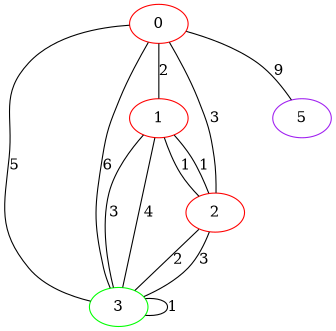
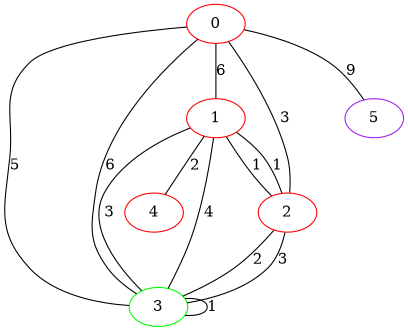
edge "0" -- "1": label "2" -> "6"
node "4": added
